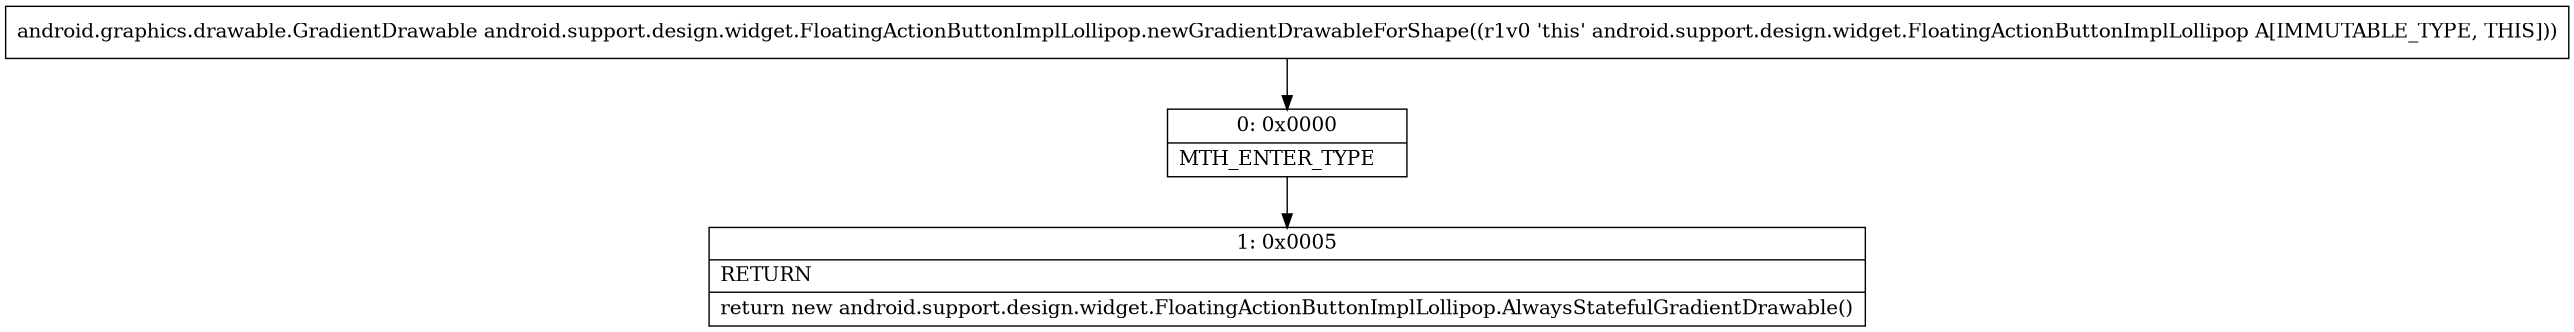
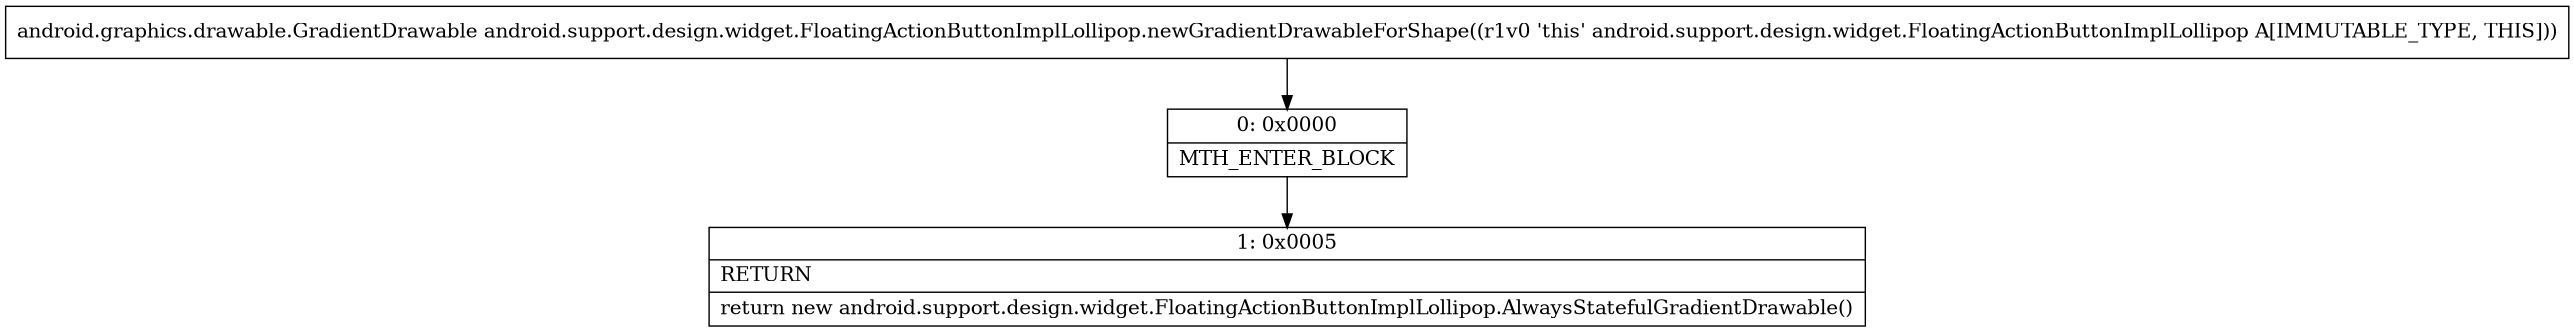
node "0: 0x0000": text "MTH_ENTER_TYPE" -> "MTH_ENTER_BLOCK"
